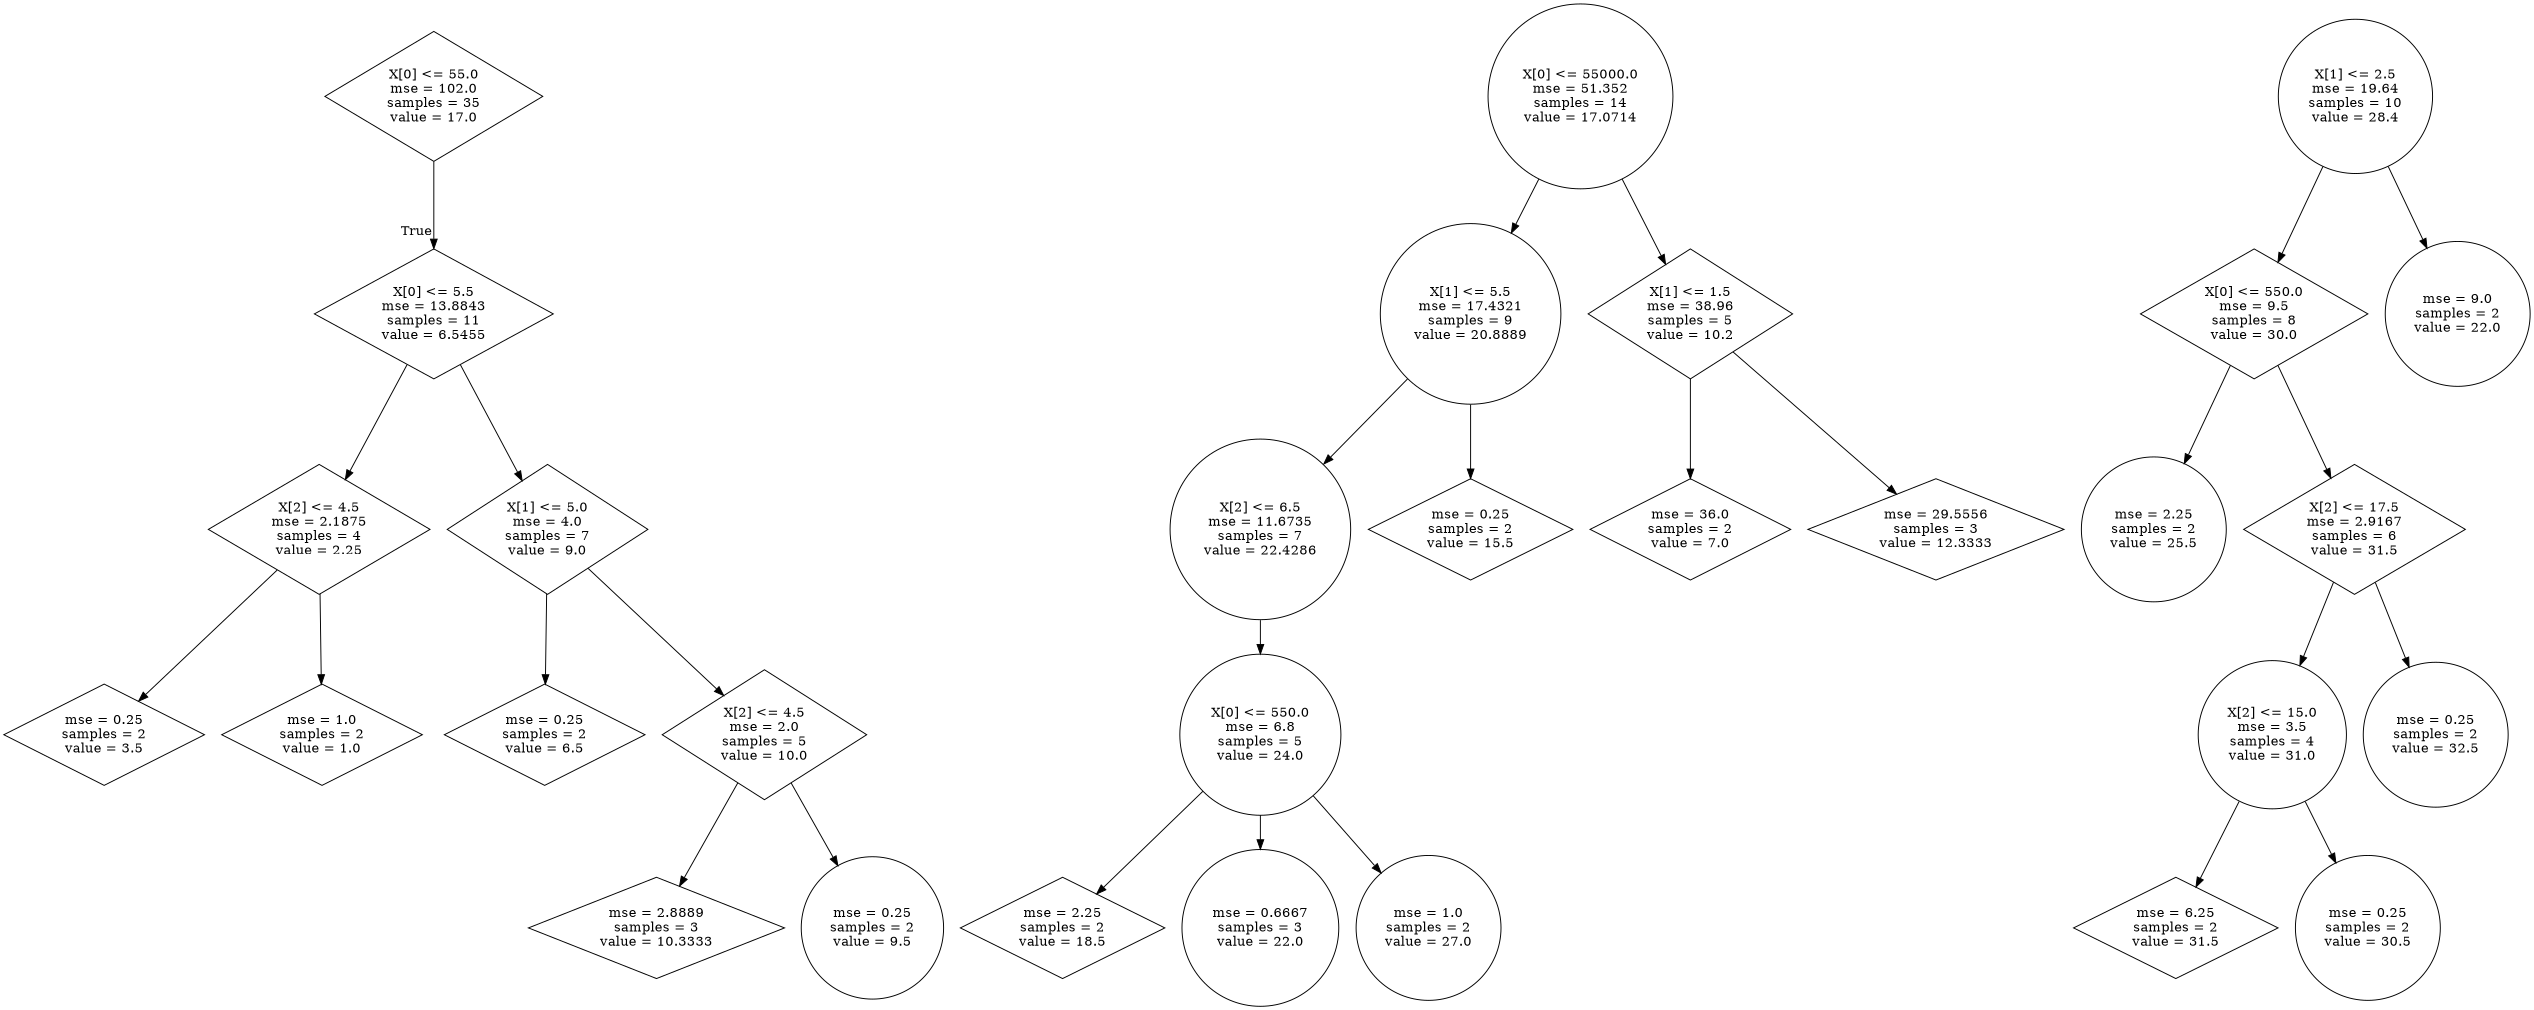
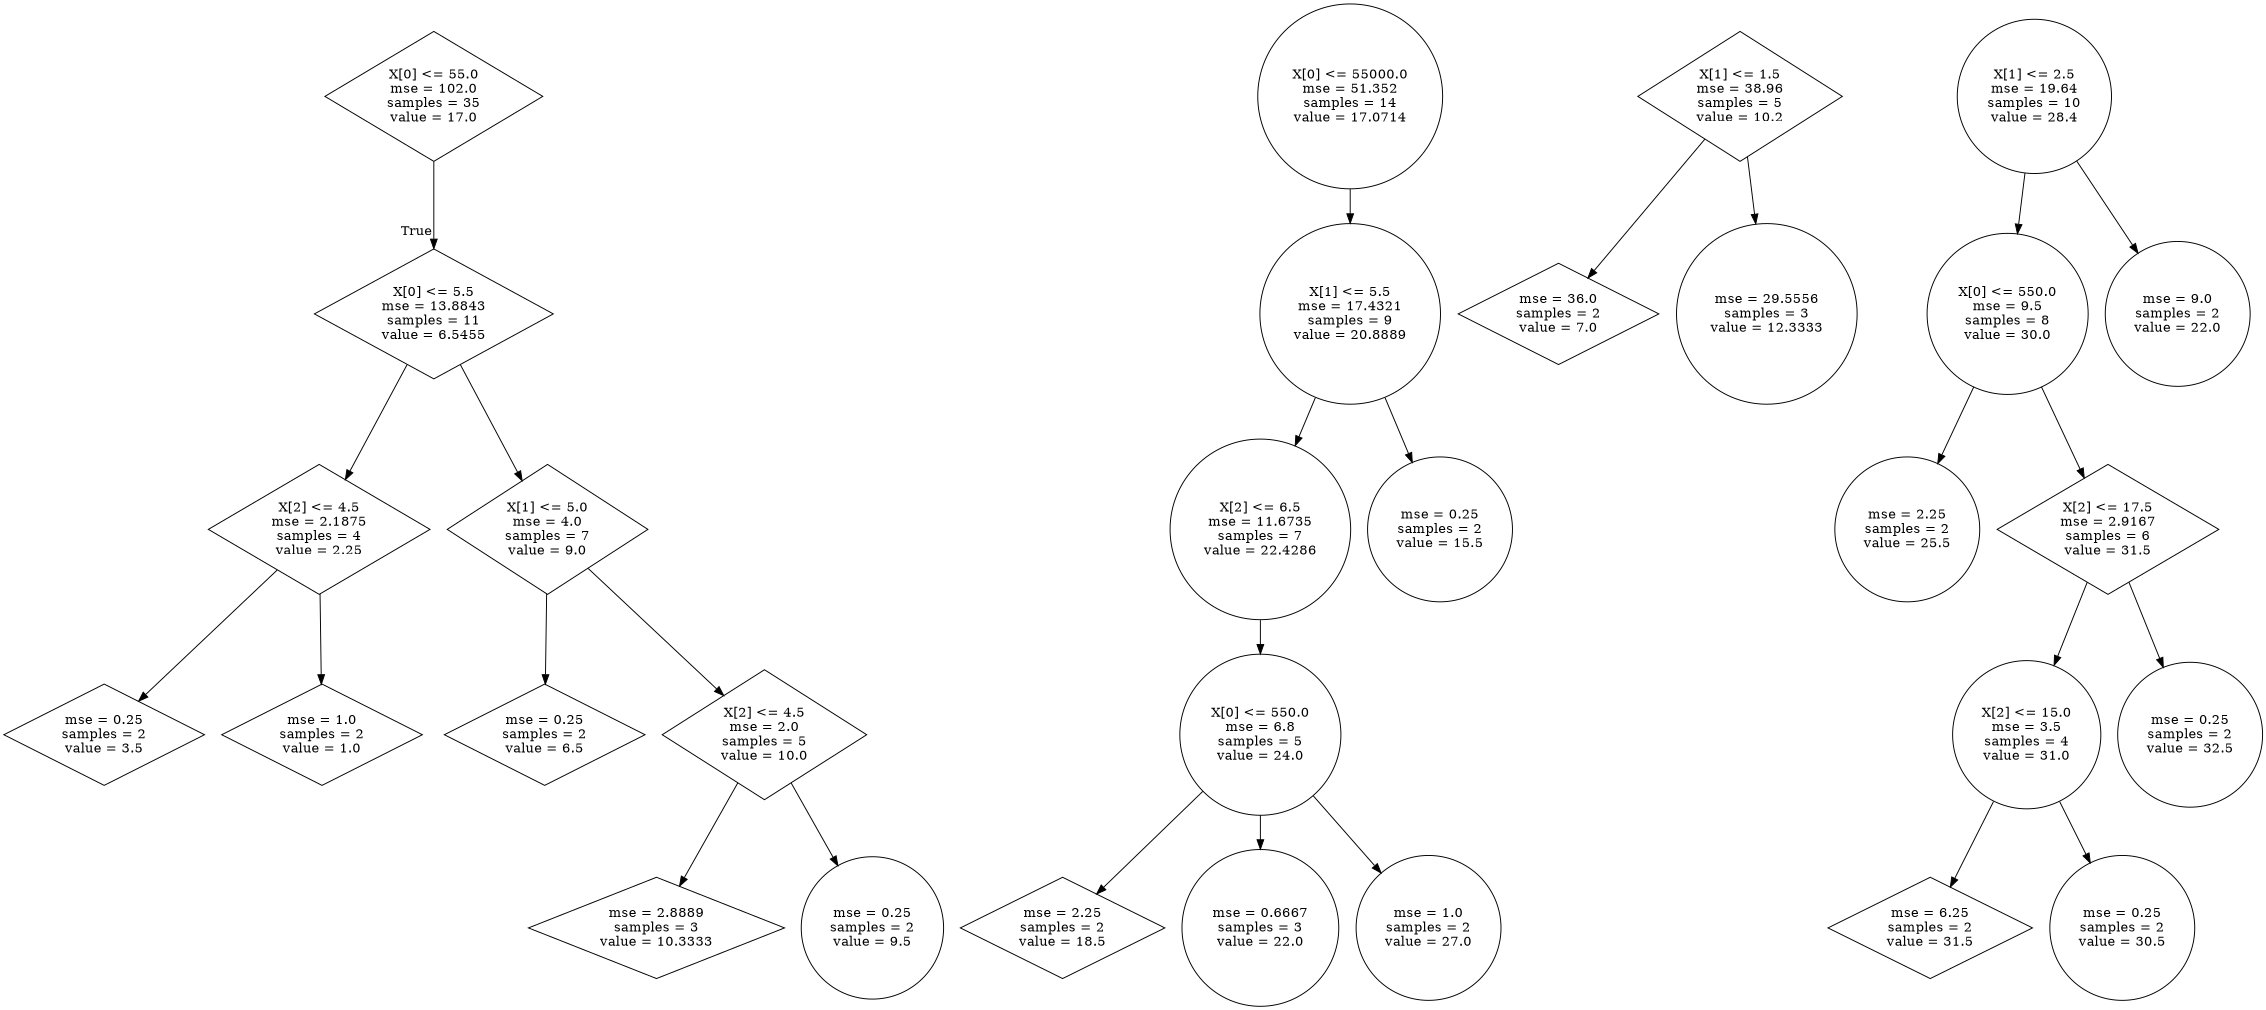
edge "X[0] <= 55000.0 mse = 51.352 samples = 14 value = 17.0714" -> "X[1] <= 1.5 mse = 38.96 samples = 5 value = 10.2": removed
node "X[0] <= 550.0 mse = 9.5 samples = 8 value = 30.0": shape diamond -> circle
node "mse = 0.25 samples = 2 value = 15.5": shape diamond -> circle
node "mse = 29.5556 samples = 3 value = 12.3333": shape diamond -> circle
